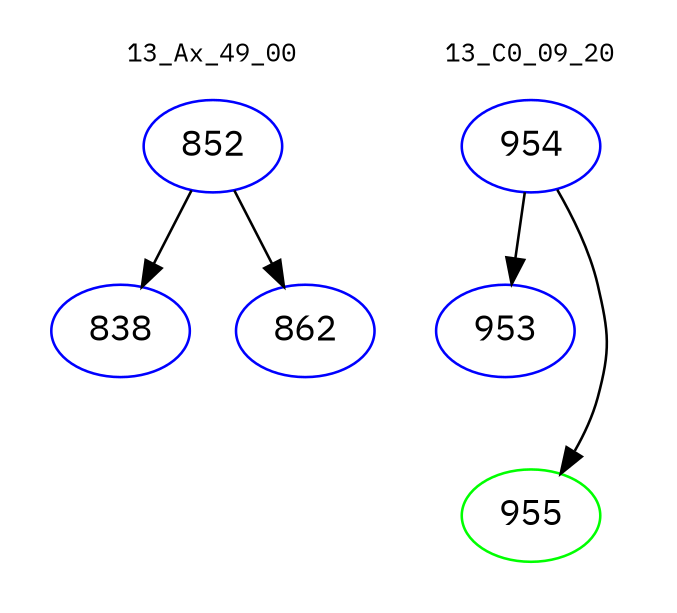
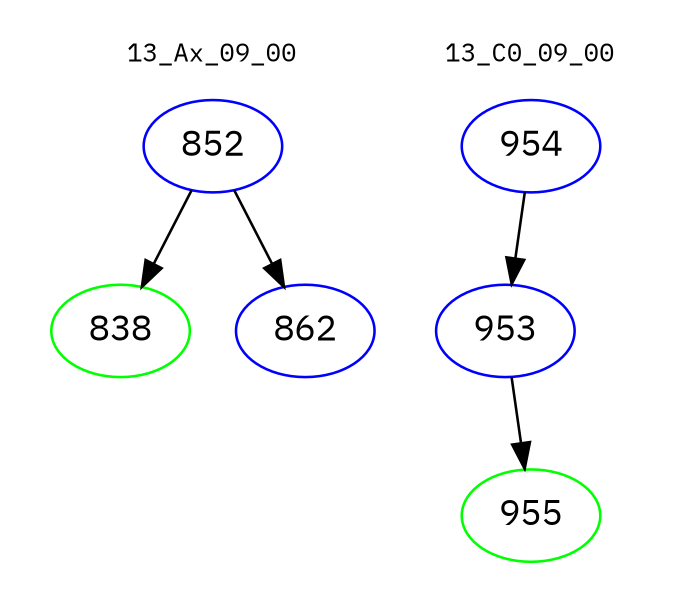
cluster "13_Ax_49_00": label "13_Ax_49_00" -> "13_Ax_09_00"
cluster "13_C0_09_20": label "13_C0_09_20" -> "13_C0_09_00"
edge "954" -> "955": now "953" -> "955"
node "838": color blue -> green
